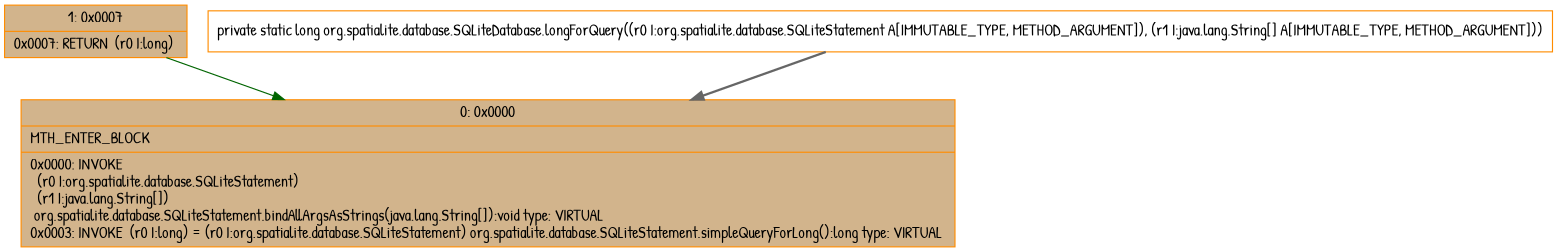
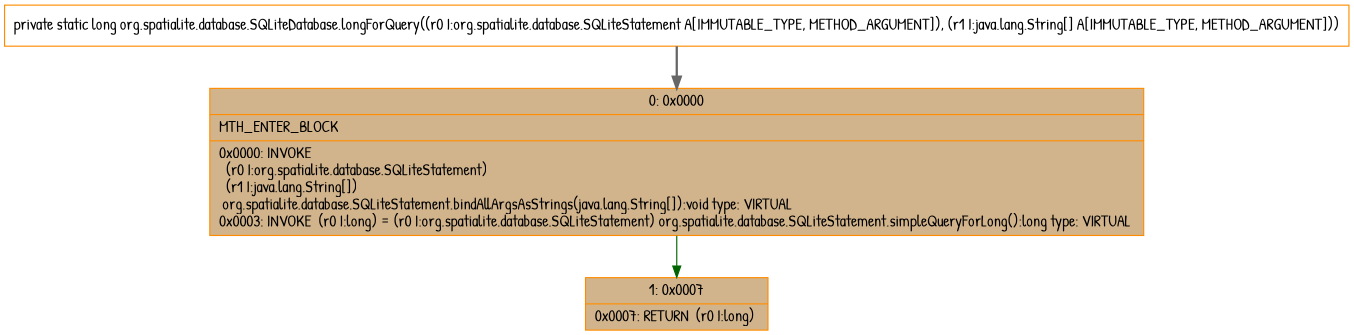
edge "1: 0x0007" -> "0: 0x0000": reversed
